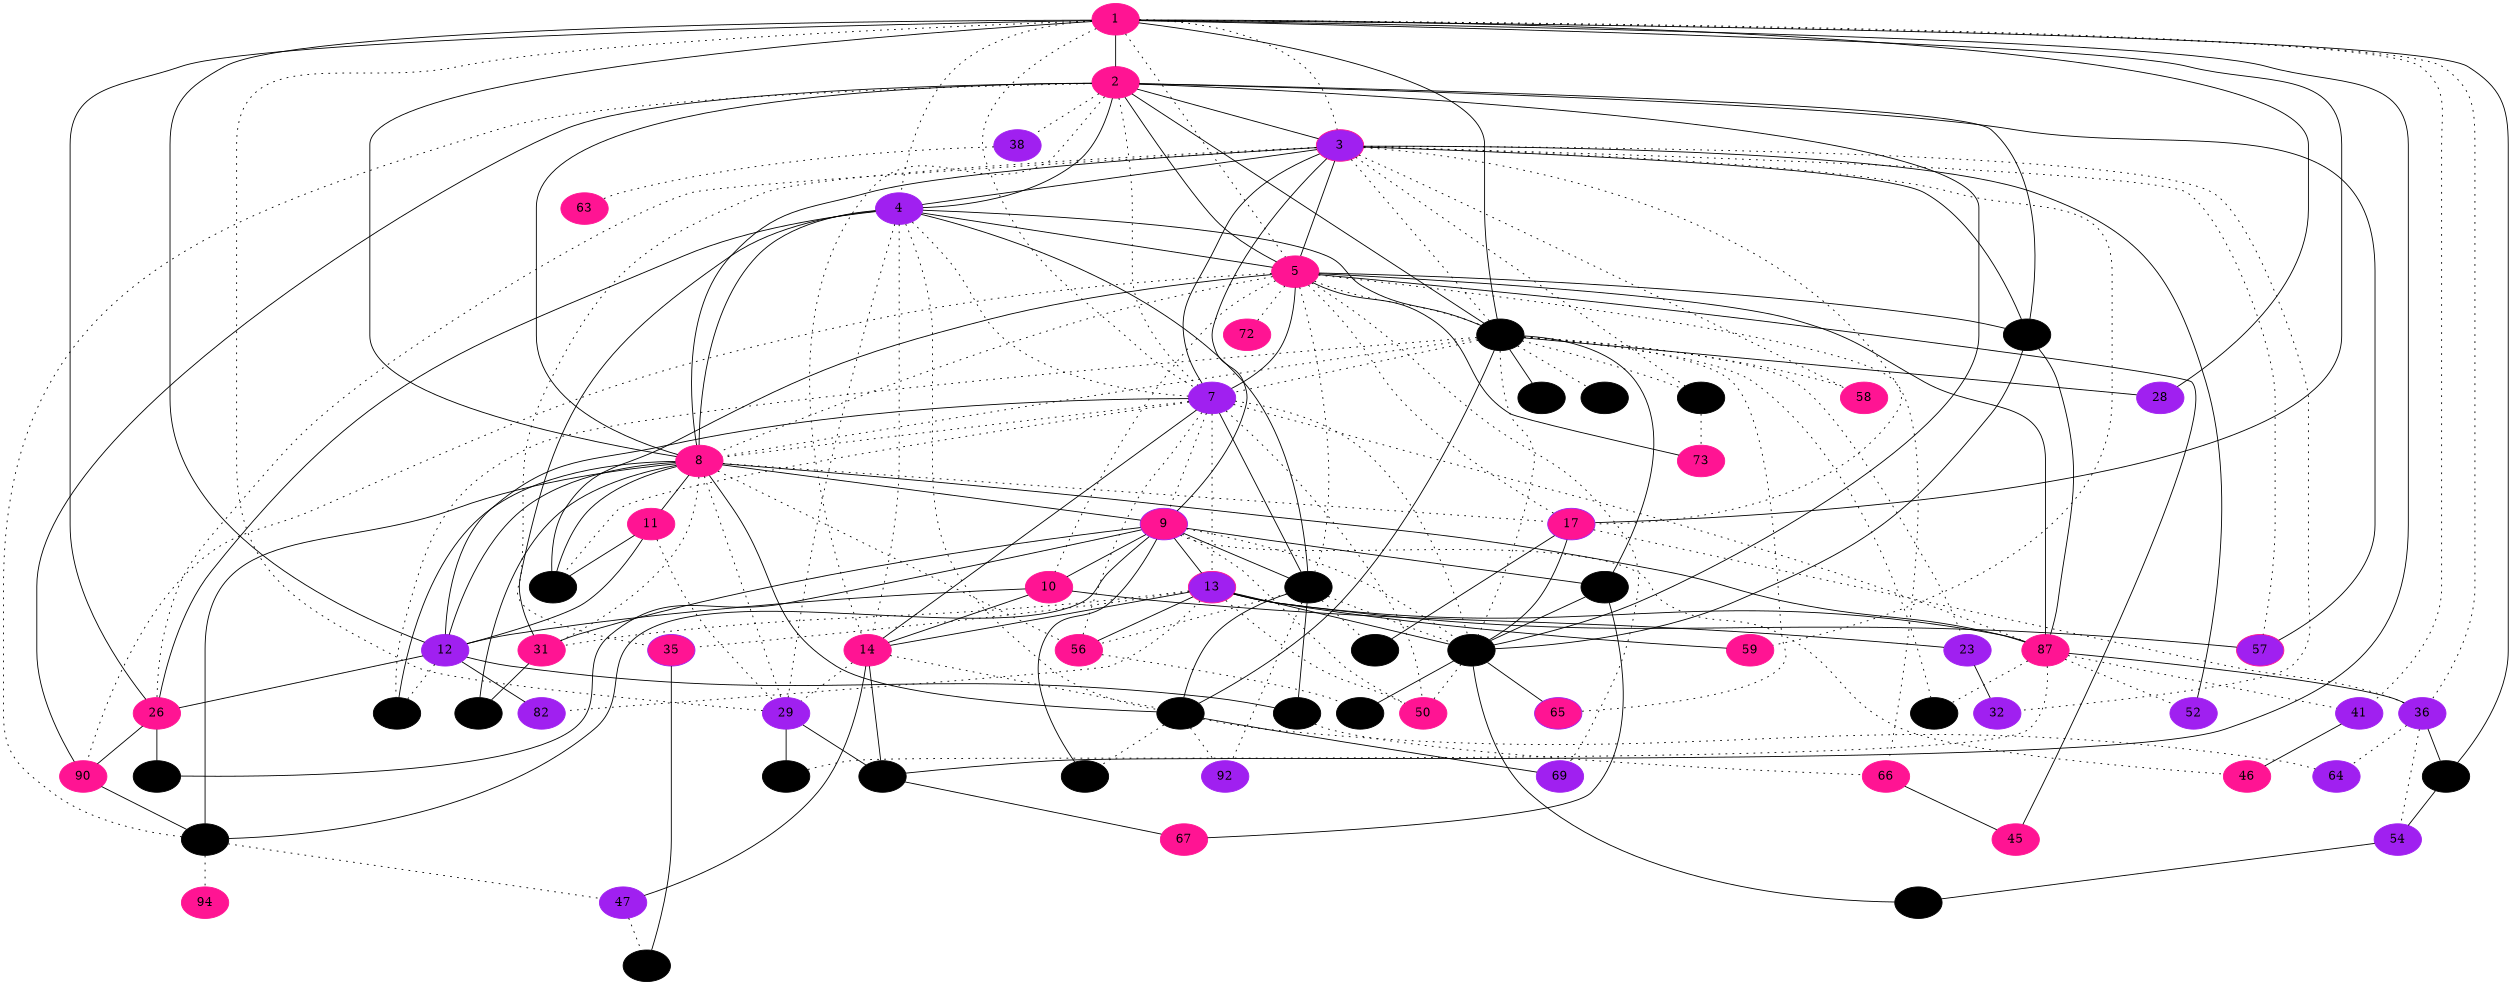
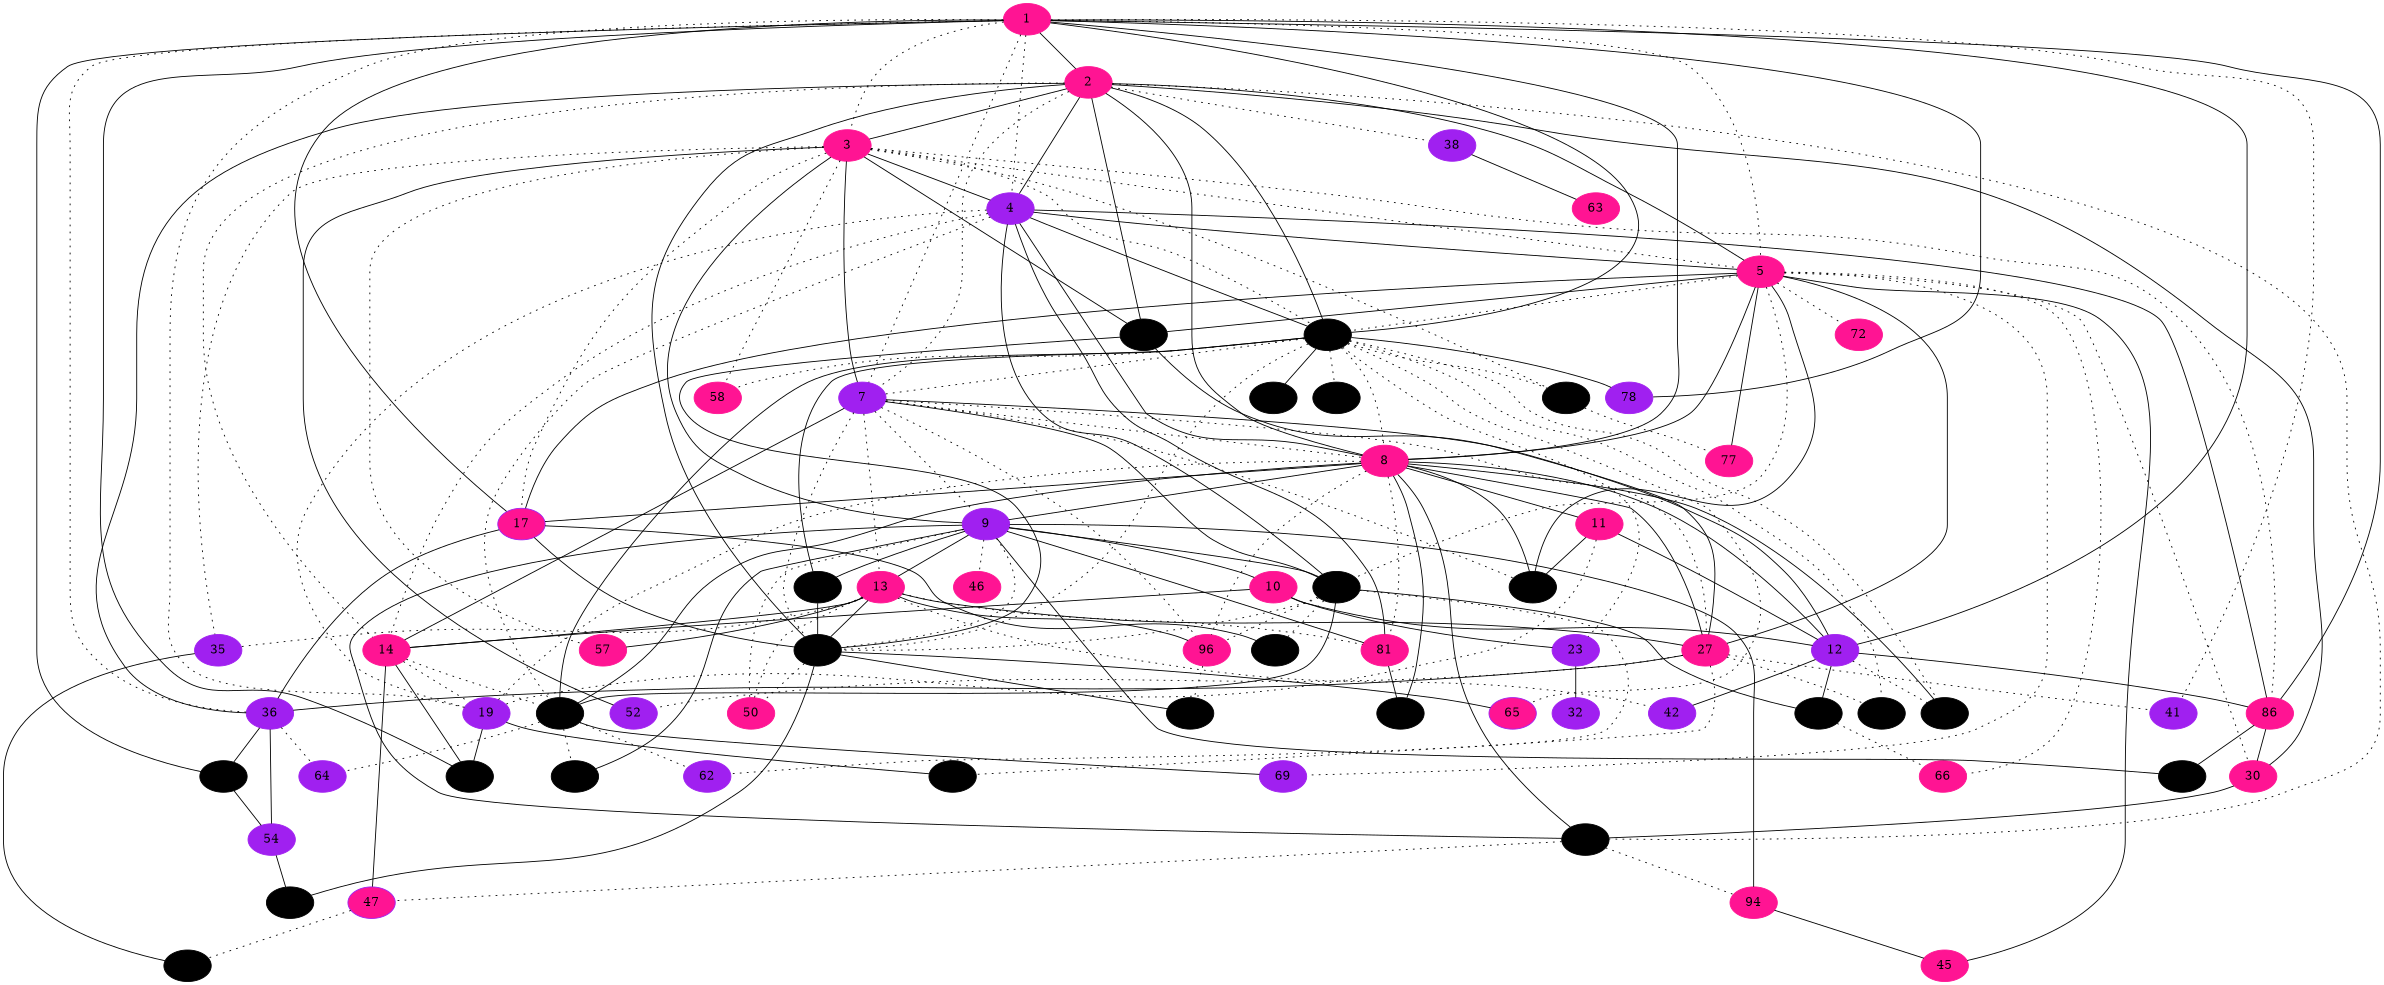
edge "2" -- "57": now "2" -- "36"
node "3": fillcolor purple -> deeppink
edge "38" -- "63": style dotted -> solid
edge "3" -- "8": removed
edge "3" -- "32": removed
edge "3" -- "5": style solid -> dotted
edge "5" -- "7": removed
edge "5" -- "8": style dotted -> solid
edge "4" -- "7": removed
node "28": label "28" -> "78"
edge "5" -- "17": style dotted -> solid
edge "5" -- "10": removed
node "73": label "73" -> "77"
edge "8" -- "17": style dotted -> solid
node "9": fillcolor deeppink -> purple
edge "7" -- "50": removed
edge "9" -- "94": added
node "13": fillcolor purple -> deeppink
edge "17" -- "36": style dotted -> solid
node "31": label "31" -> "81"
node "35": fillcolor deeppink -> purple
node "56": label "56" -> "96"
node "59": removed
node "87": label "87" -> "27"
node "57": fillcolor purple -> deeppink
node "26": label "26" -> "86"
node "82": label "82" -> "42"
node "29": label "29" -> "19"
edge "41" -- "46": removed
node "90": label "90" -> "30"
node "92": label "92" -> "62"
edge "36" -- "54": style dotted -> solid
edge "66" -- "45": now "94" -- "45"
node "67": removed
node "47": fillcolor purple -> deeppink
